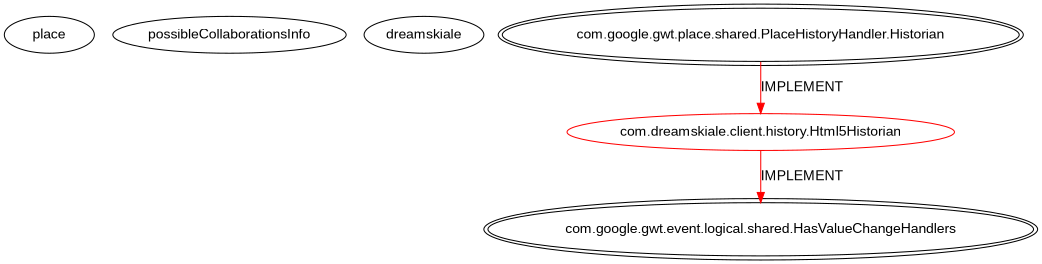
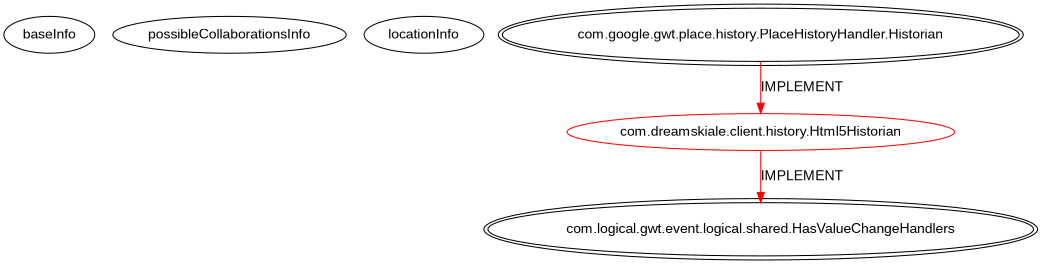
node "place": label "place" -> "baseInfo"
node "dreamskiale": label "dreamskiale" -> "locationInfo"
node "com.google.gwt.place.shared.PlaceHistoryHandler.Historian": label "com.google.gwt.place.shared.PlaceHistoryHandler.Historian" -> "com.google.gwt.place.history.PlaceHistoryHandler.Historian"
node "com.google.gwt.event.logical.shared.HasValueChangeHandlers": label "com.google.gwt.event.logical.shared.HasValueChangeHandlers" -> "com.logical.gwt.event.logical.shared.HasValueChangeHandlers"
